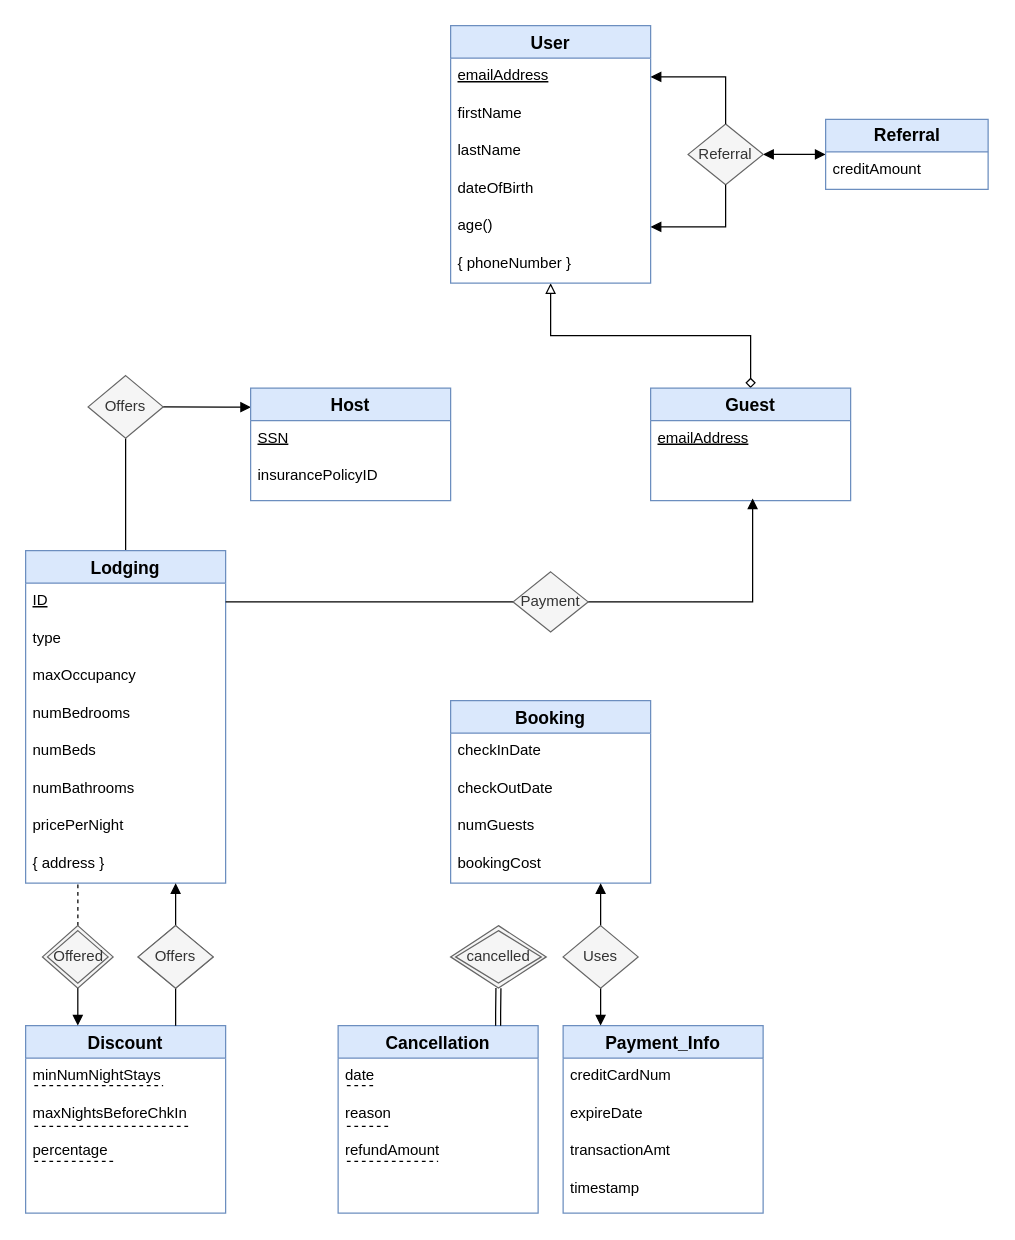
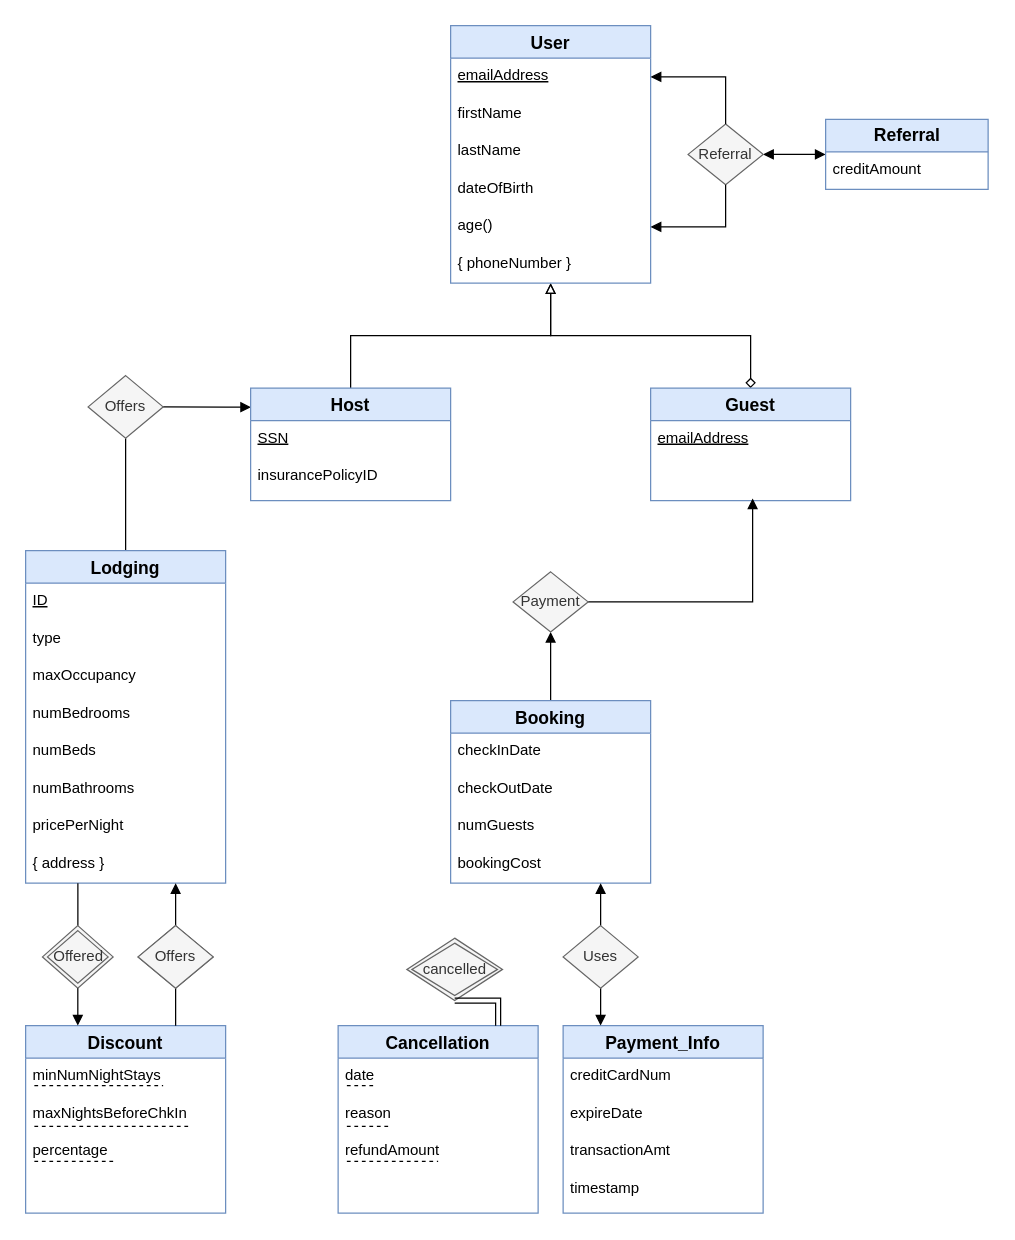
edge "Host" -> "User": added
edge "ID" -- "Payment": removed
edge "Booking" -> "Payment": added
edge "Lodging" -- "Offered": style dashed -> solid
node "cancelled": moved (498, 957) -> (455, 969)
